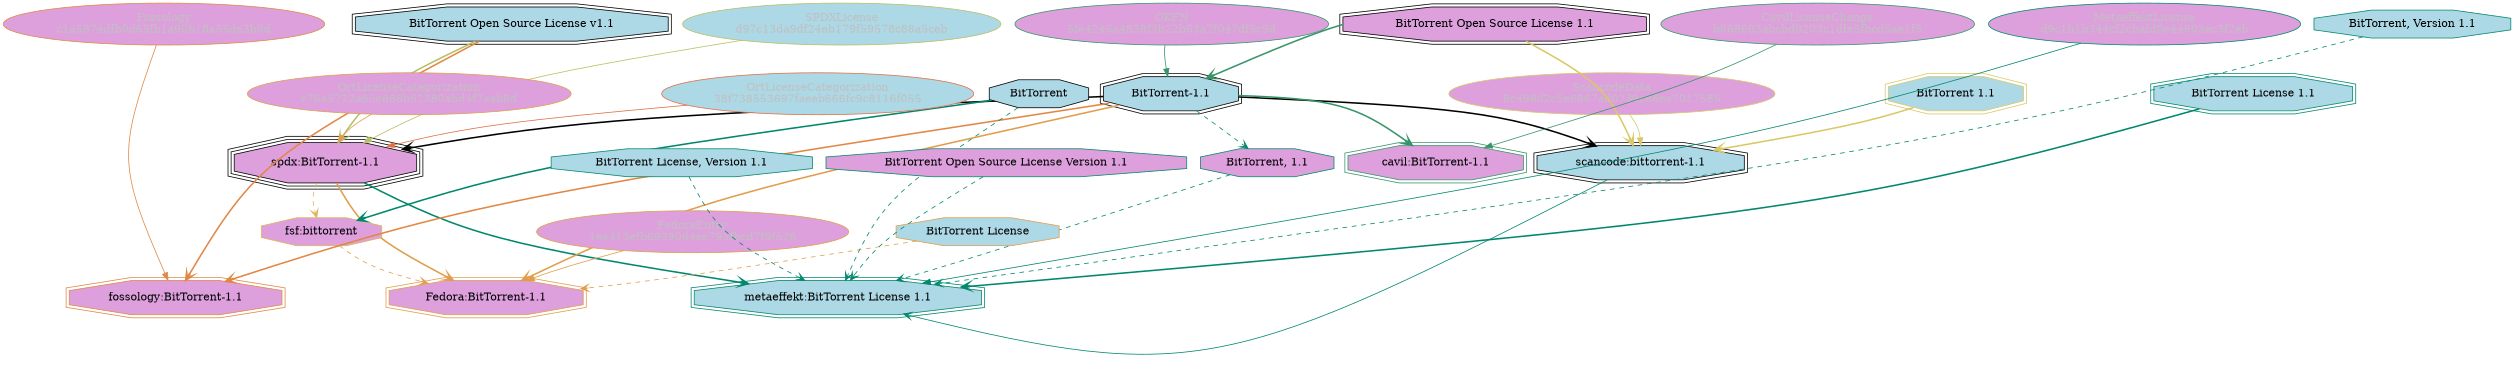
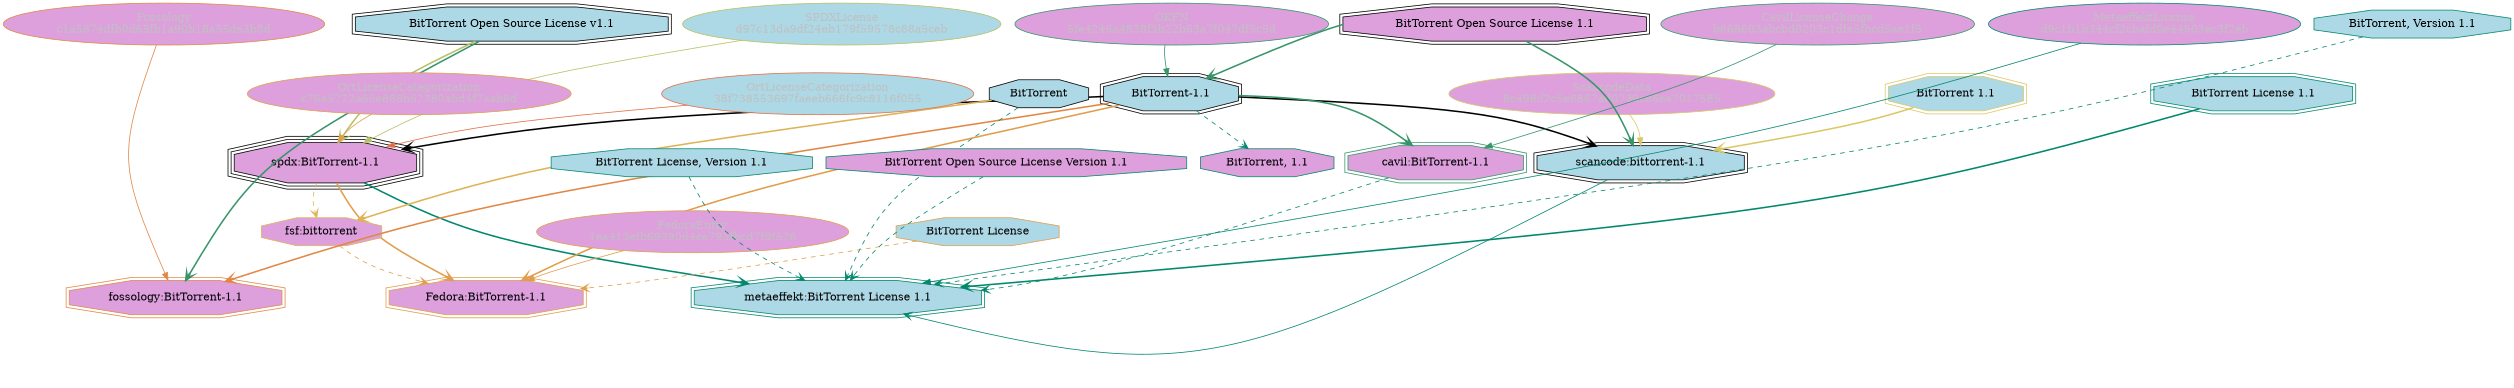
edge "BitTorrent Open Source License 1.1" -> "scancode:bittorrent-1.1": color #dac767 -> #379469
edge "BitTorrent Open Source License v1.1" -> "fossology:BitTorrent-1.1": color #e18745 -> #379469
edge "BitTorrent" -> "fsf:bittorrent": color #00876c -> #deb256
edge "BitTorrent, 1.1" -> "metaeffekt:BitTorrent License 1.1": now "cavil:BitTorrent-1.1" -> "metaeffekt:BitTorrent License 1.1"
